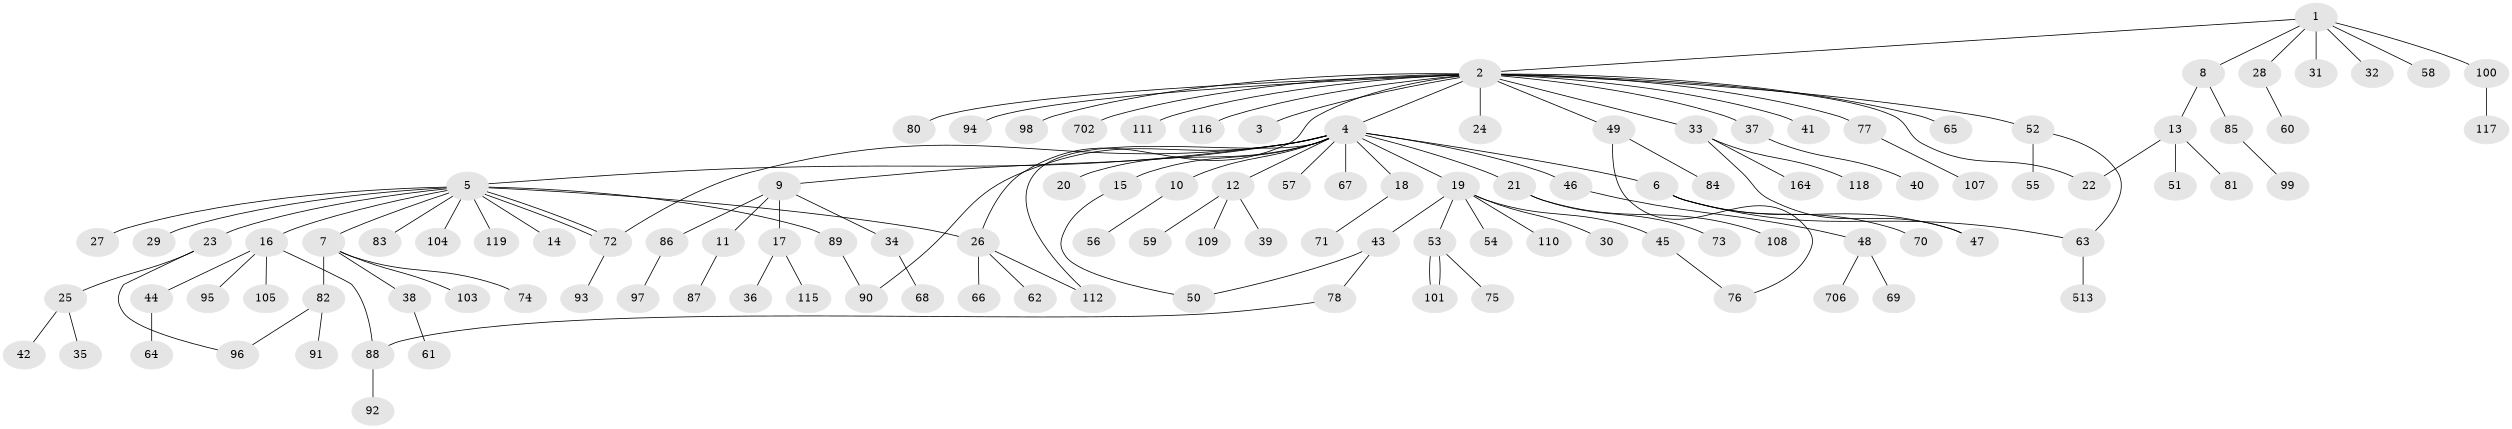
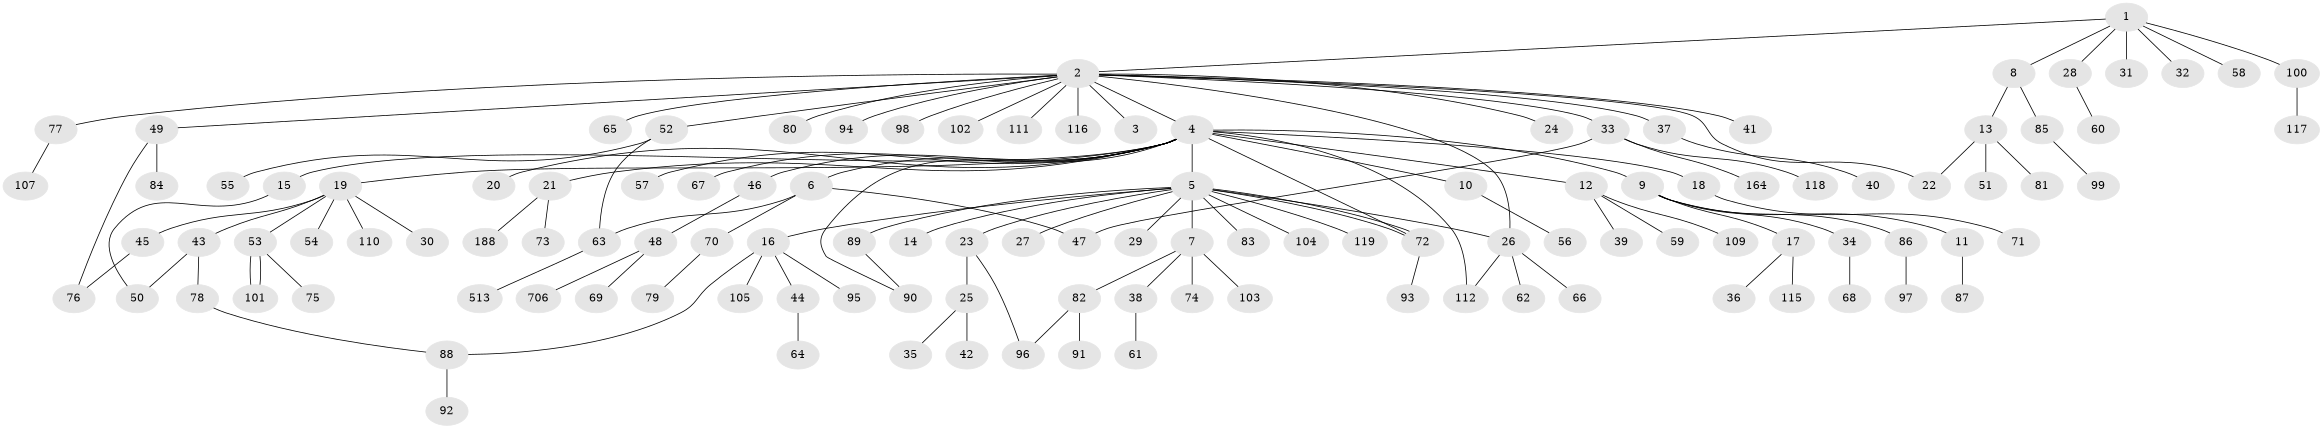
node "702": label "702" -> "102"
node "108": label "108" -> "188"
node "79": added
